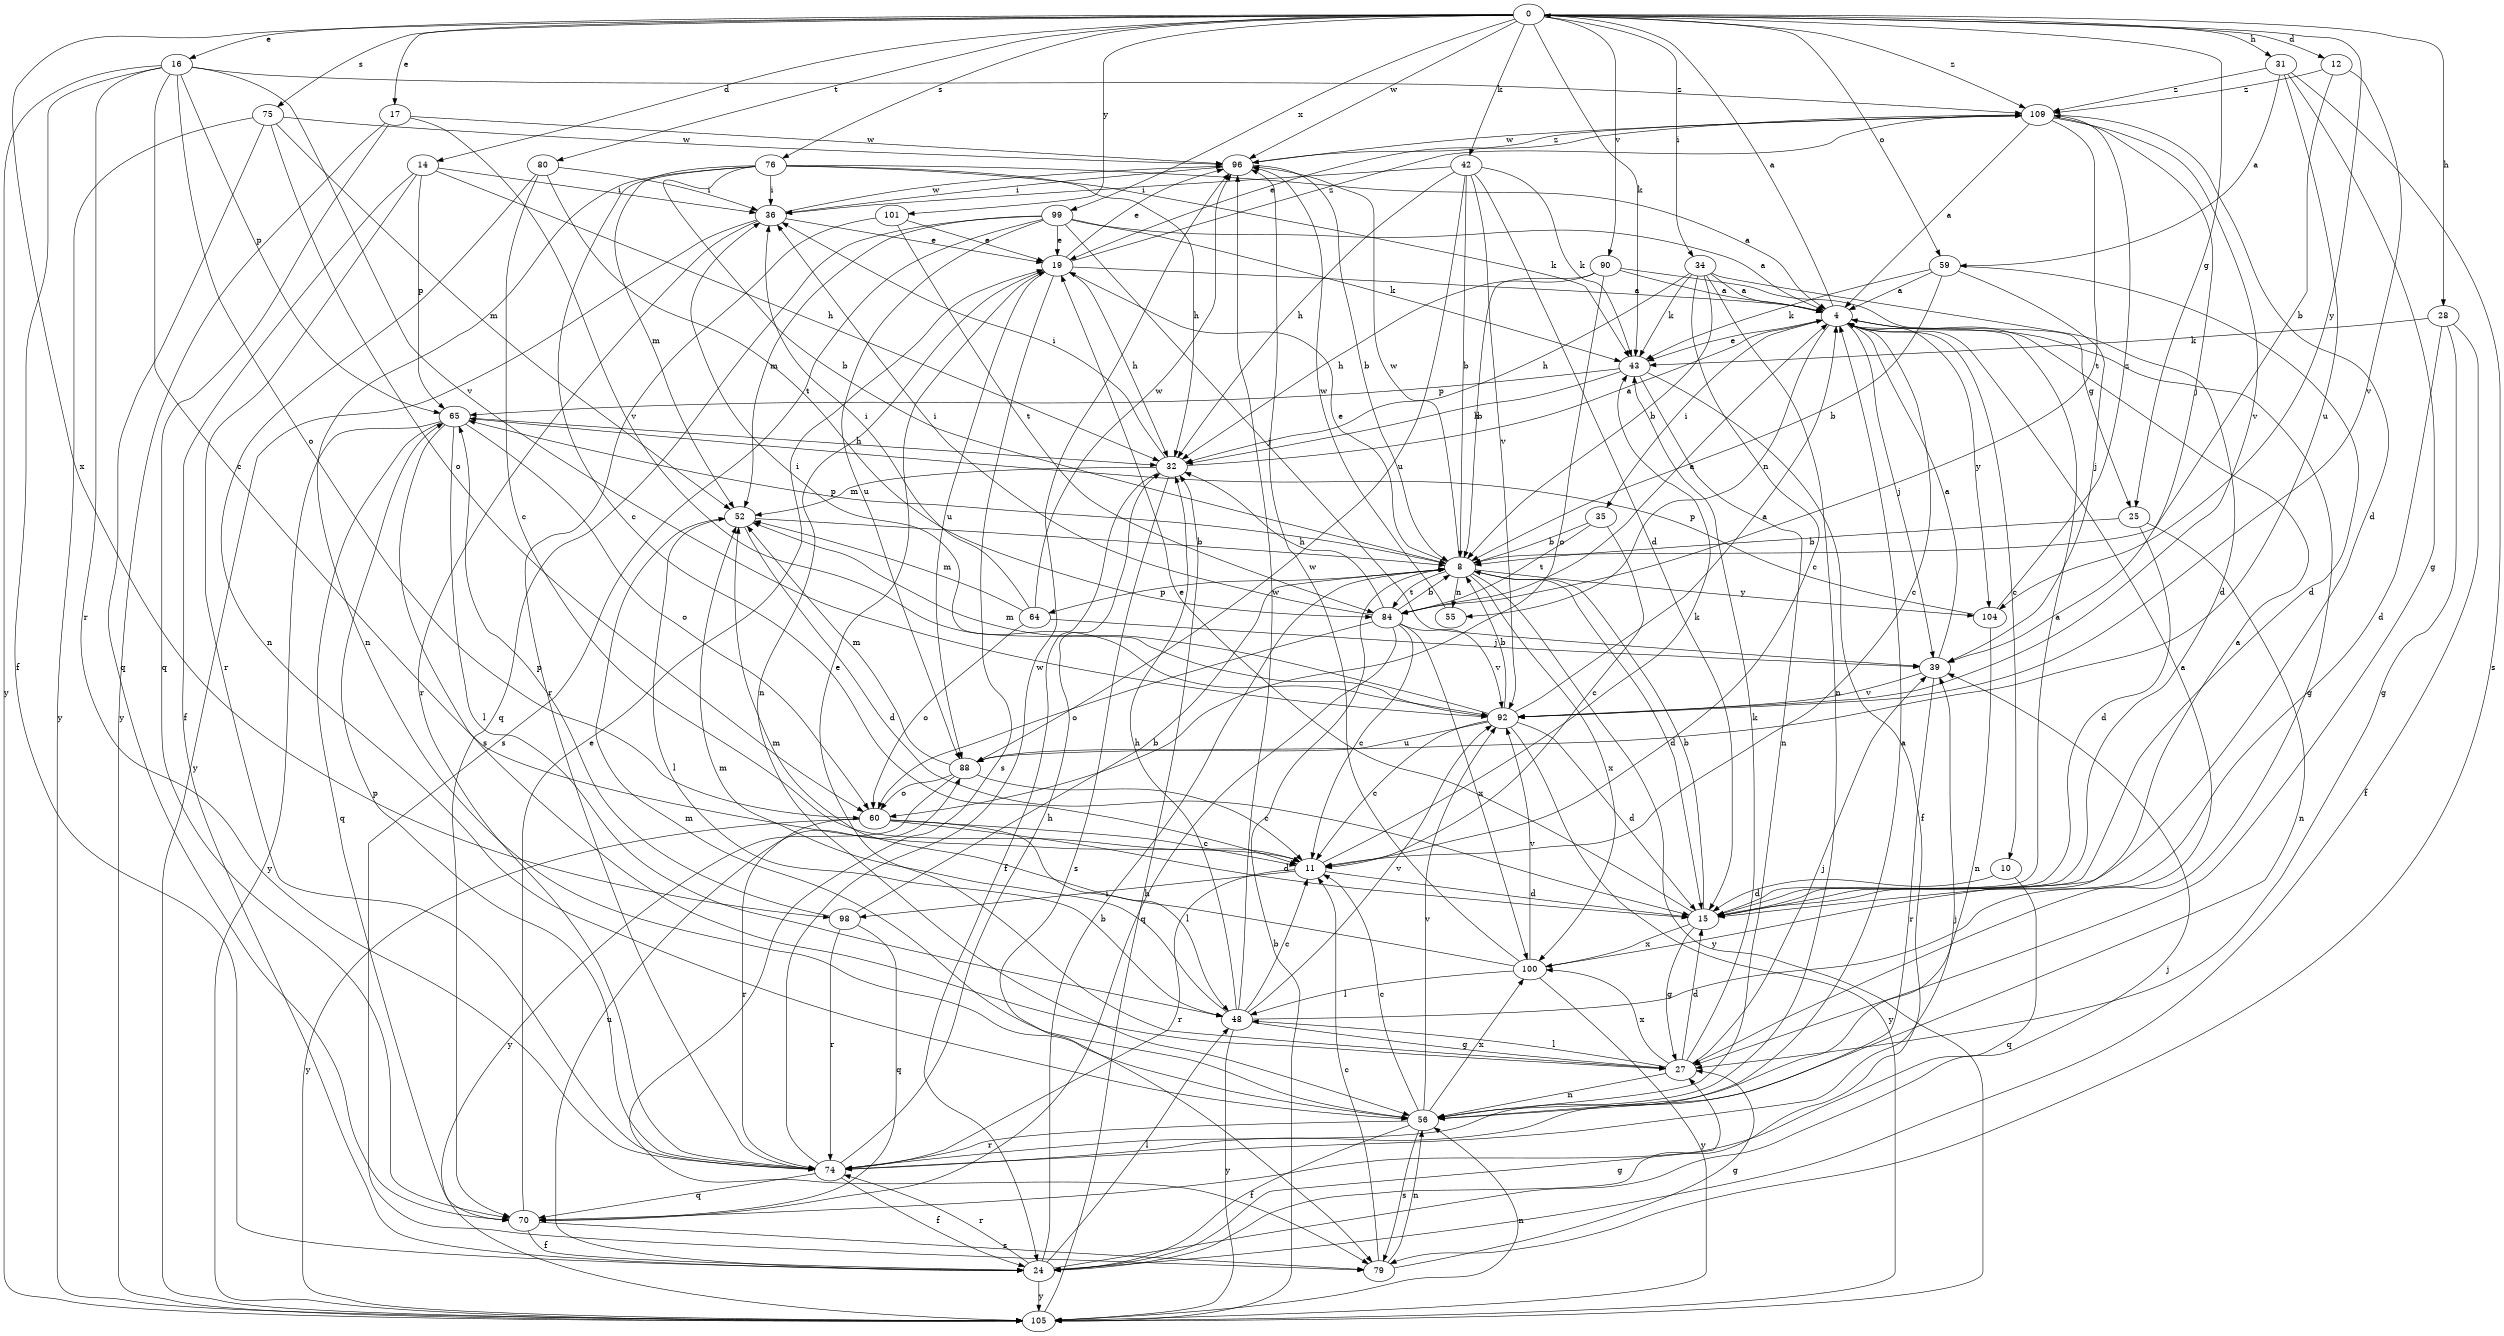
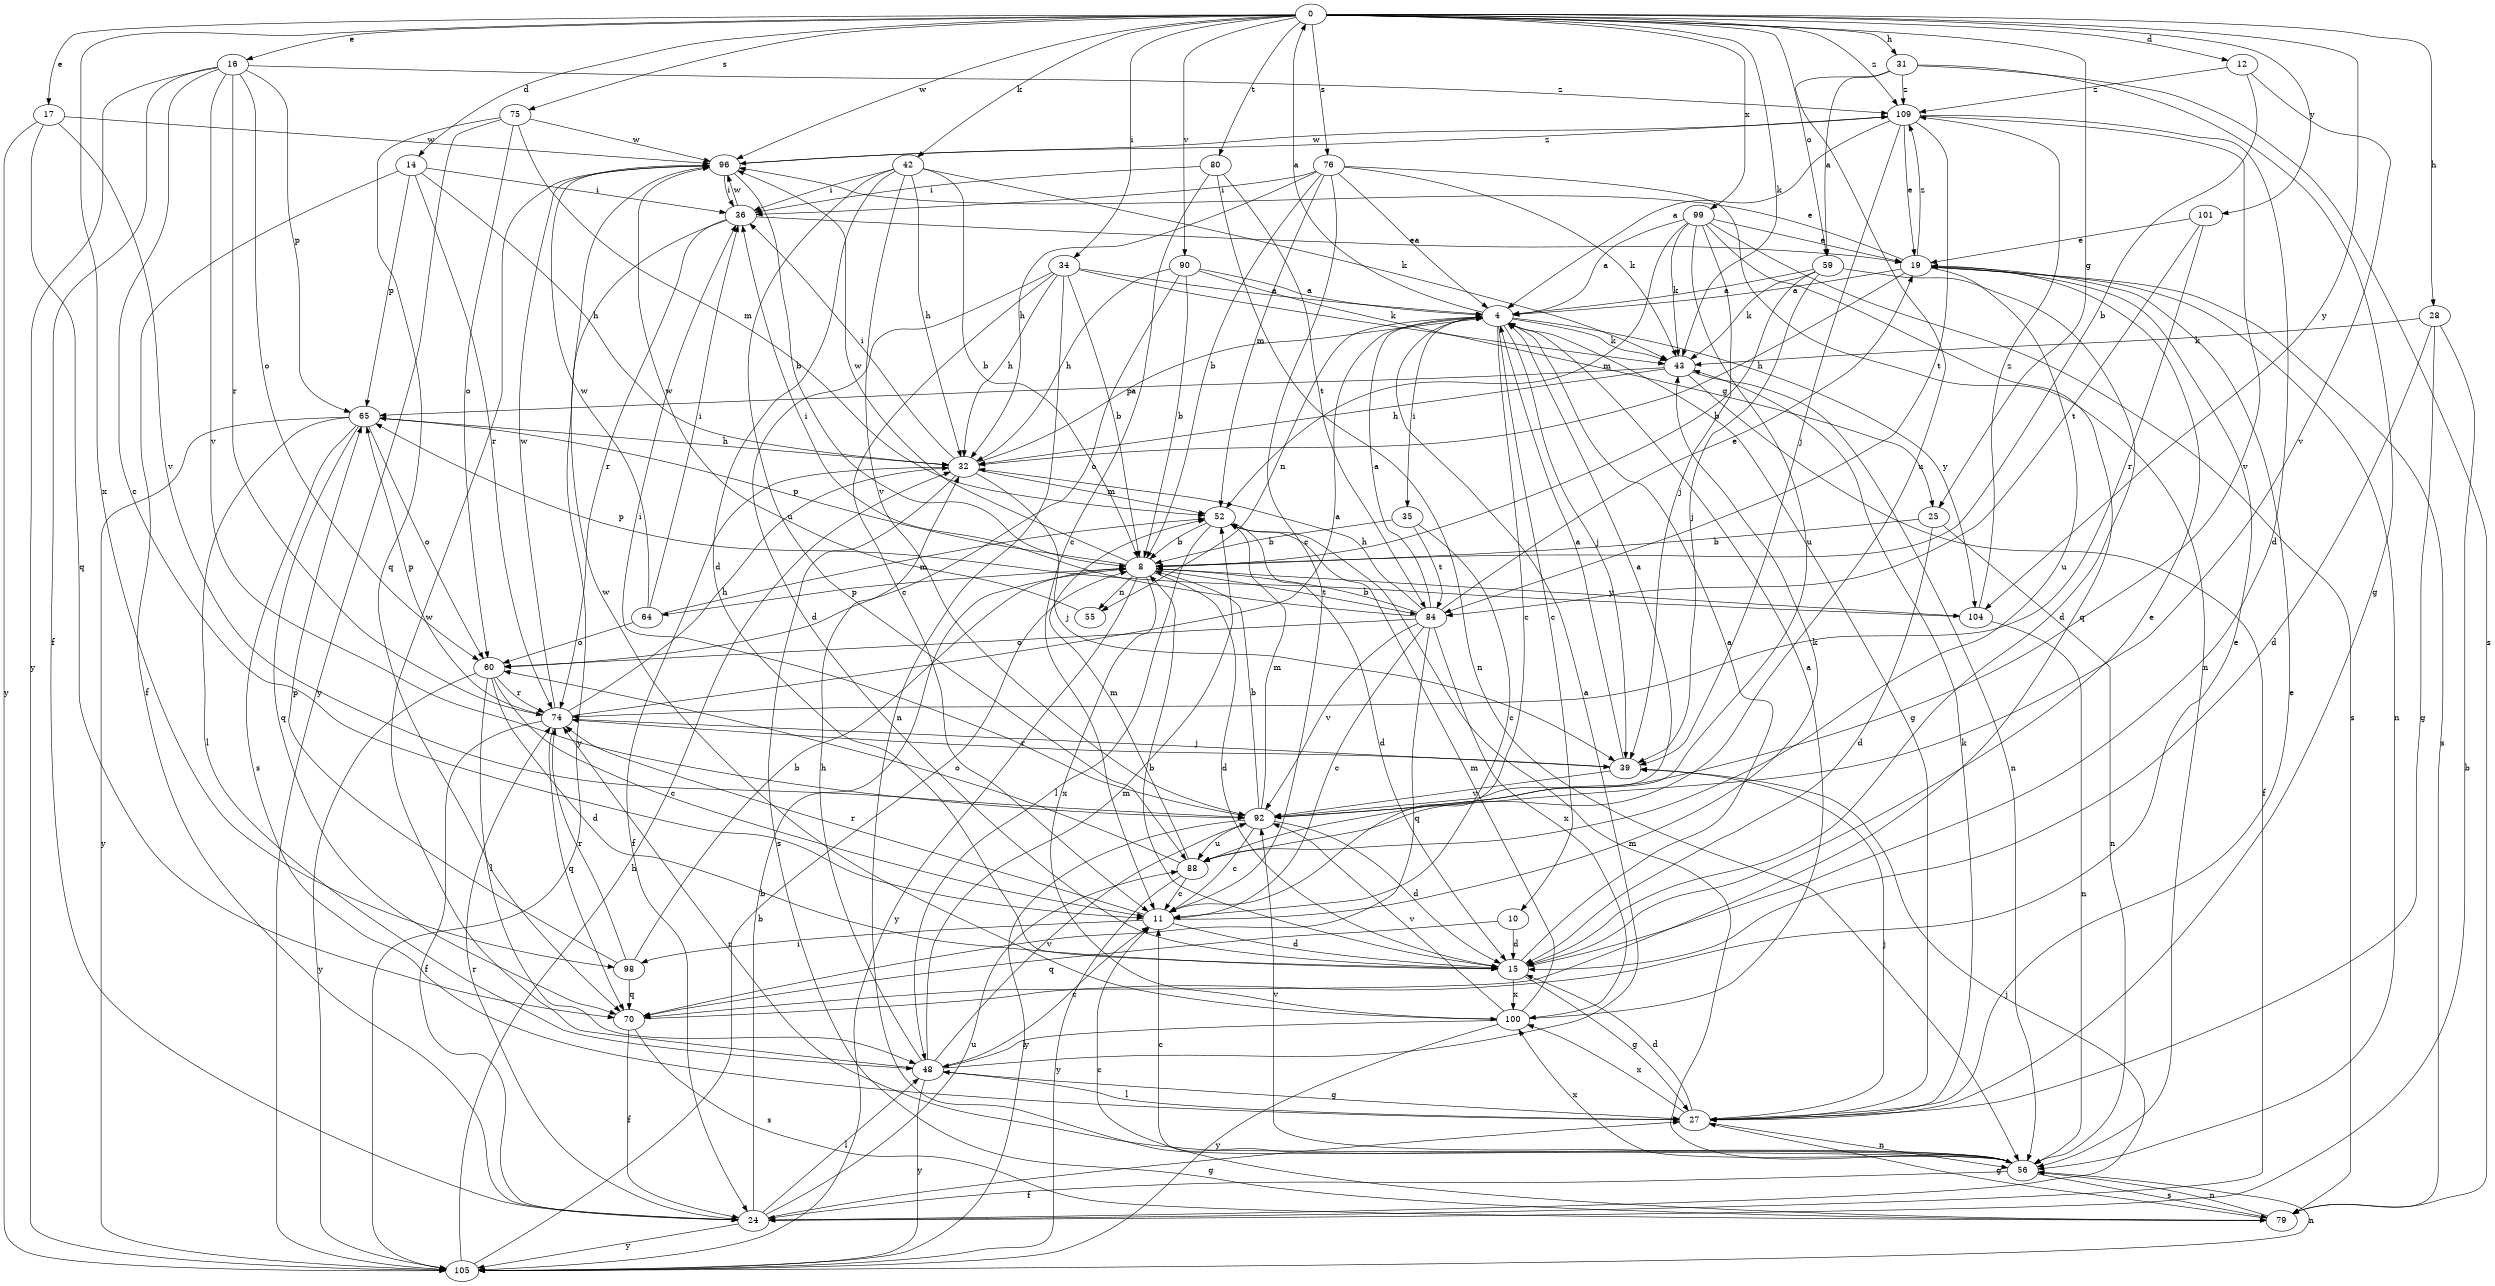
edge "4" -> "43": label "e" -> "k"
edge "8" -> "19": now "84" -> "19"
edge "64" -> "39": now "32" -> "39"
edge "28" -> "24": label "f" -> "b"
